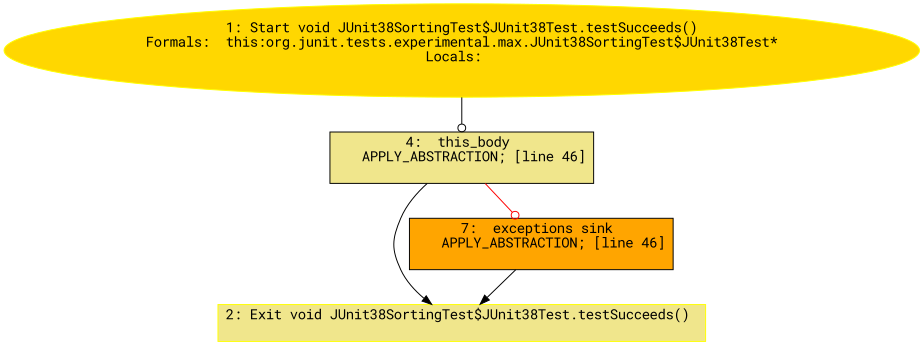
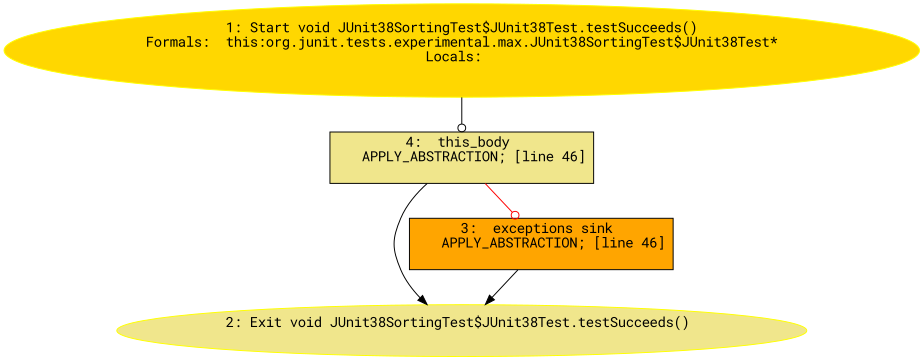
node "7:  exceptions sink APPLY_ABSTRACTION; [line 46]": label "7:  exceptions sink APPLY_ABSTRACTION; [line 46]" -> "3:  exceptions sink APPLY_ABSTRACTION; [line 46]"
node "2: Exit void JUnit38SortingTest$JUnit38Test.testSucceeds()": shape box -> ellipse
